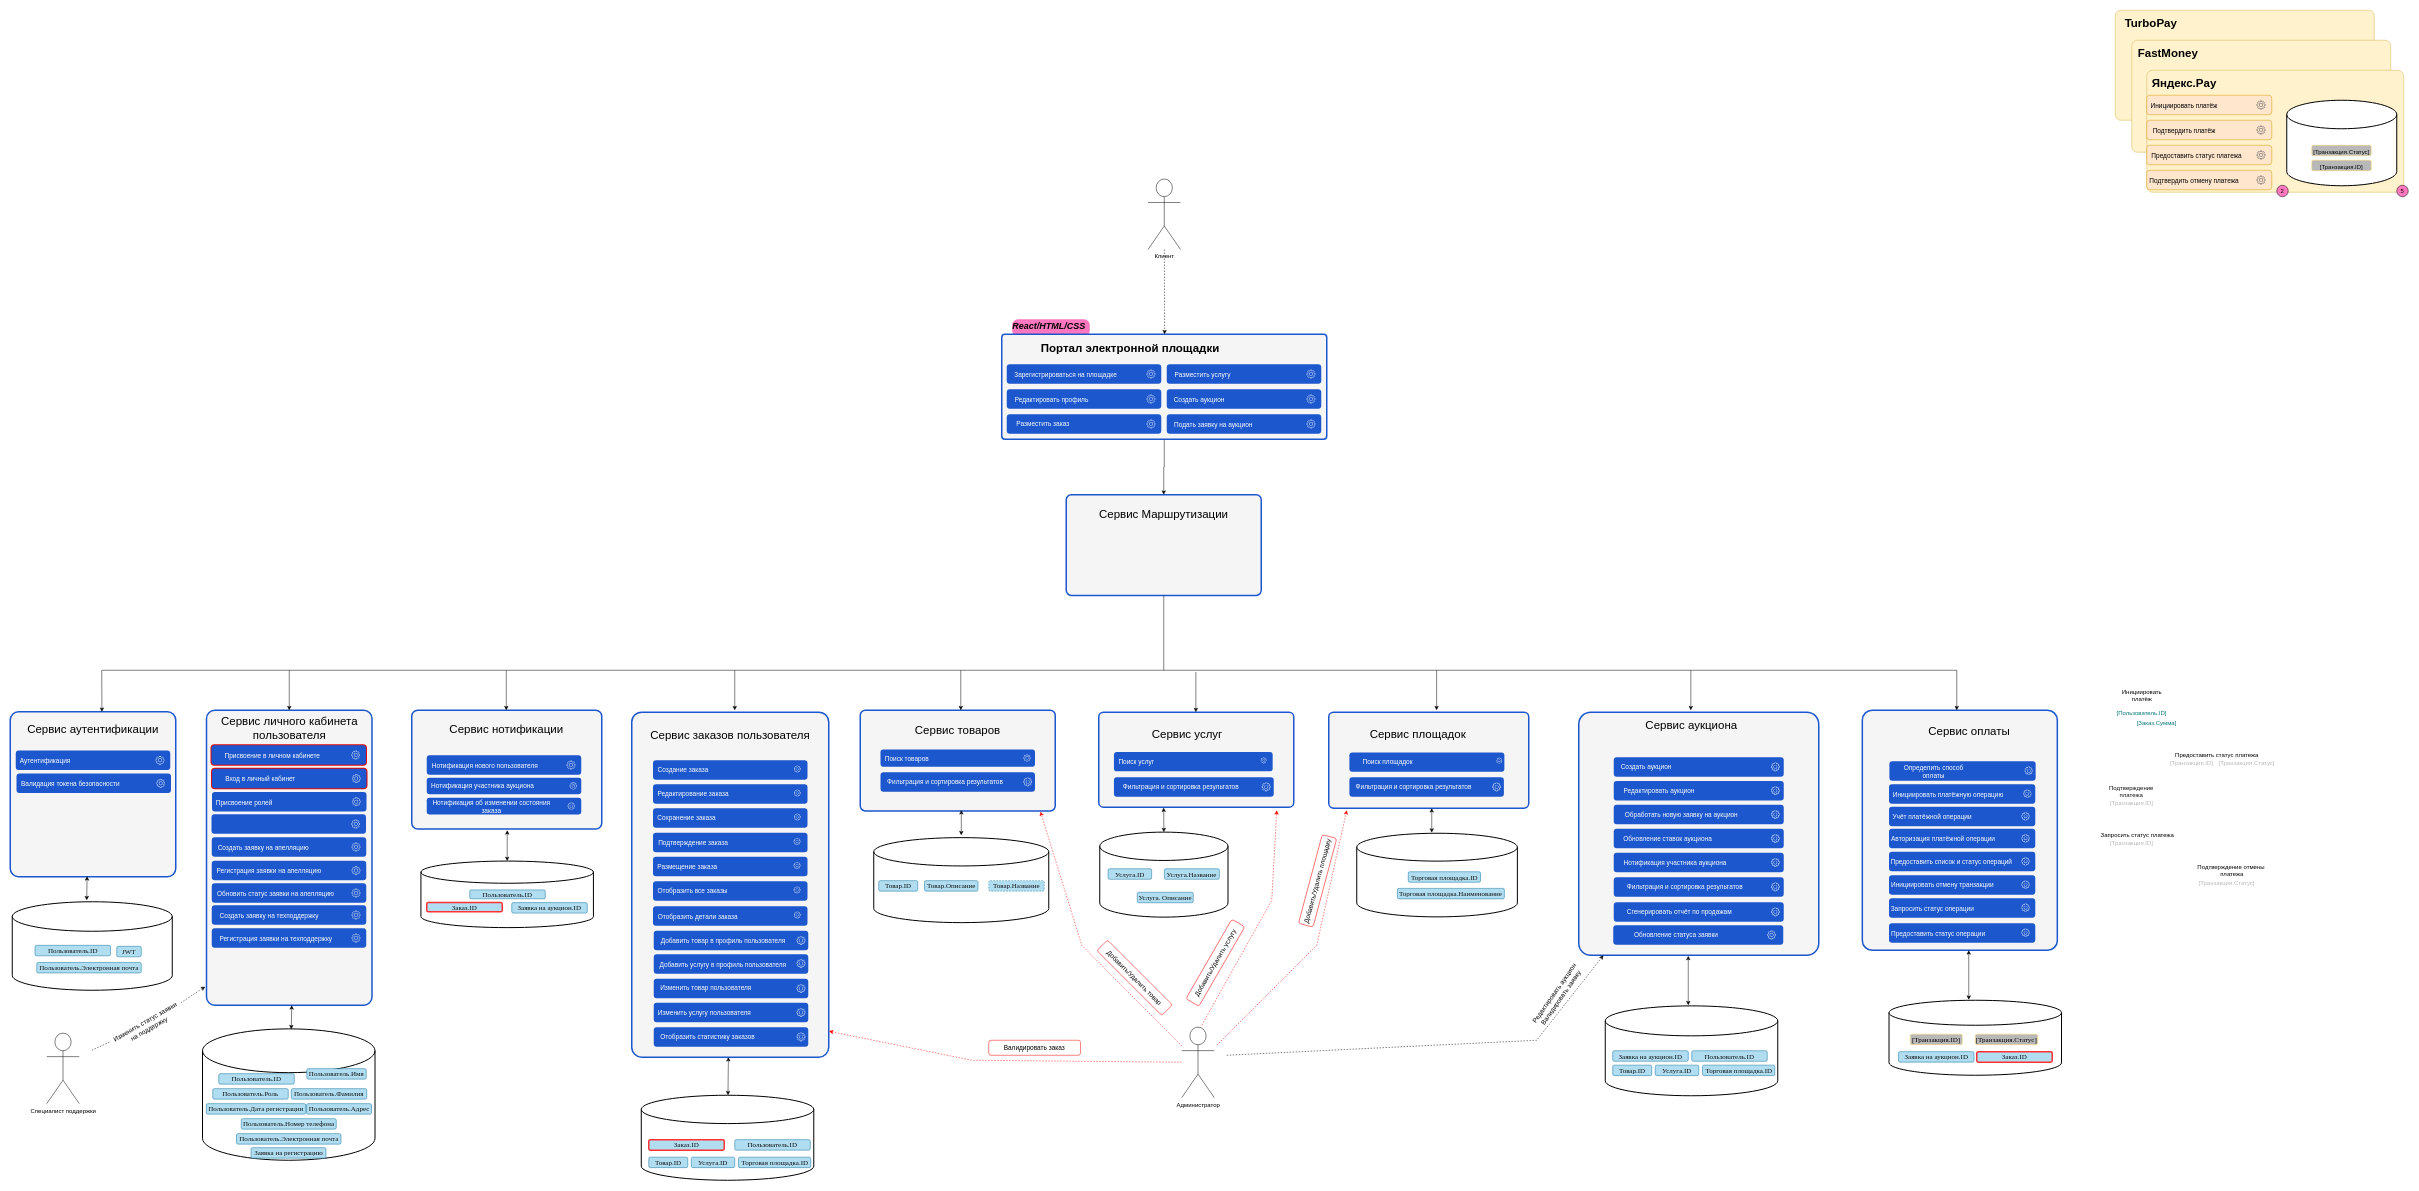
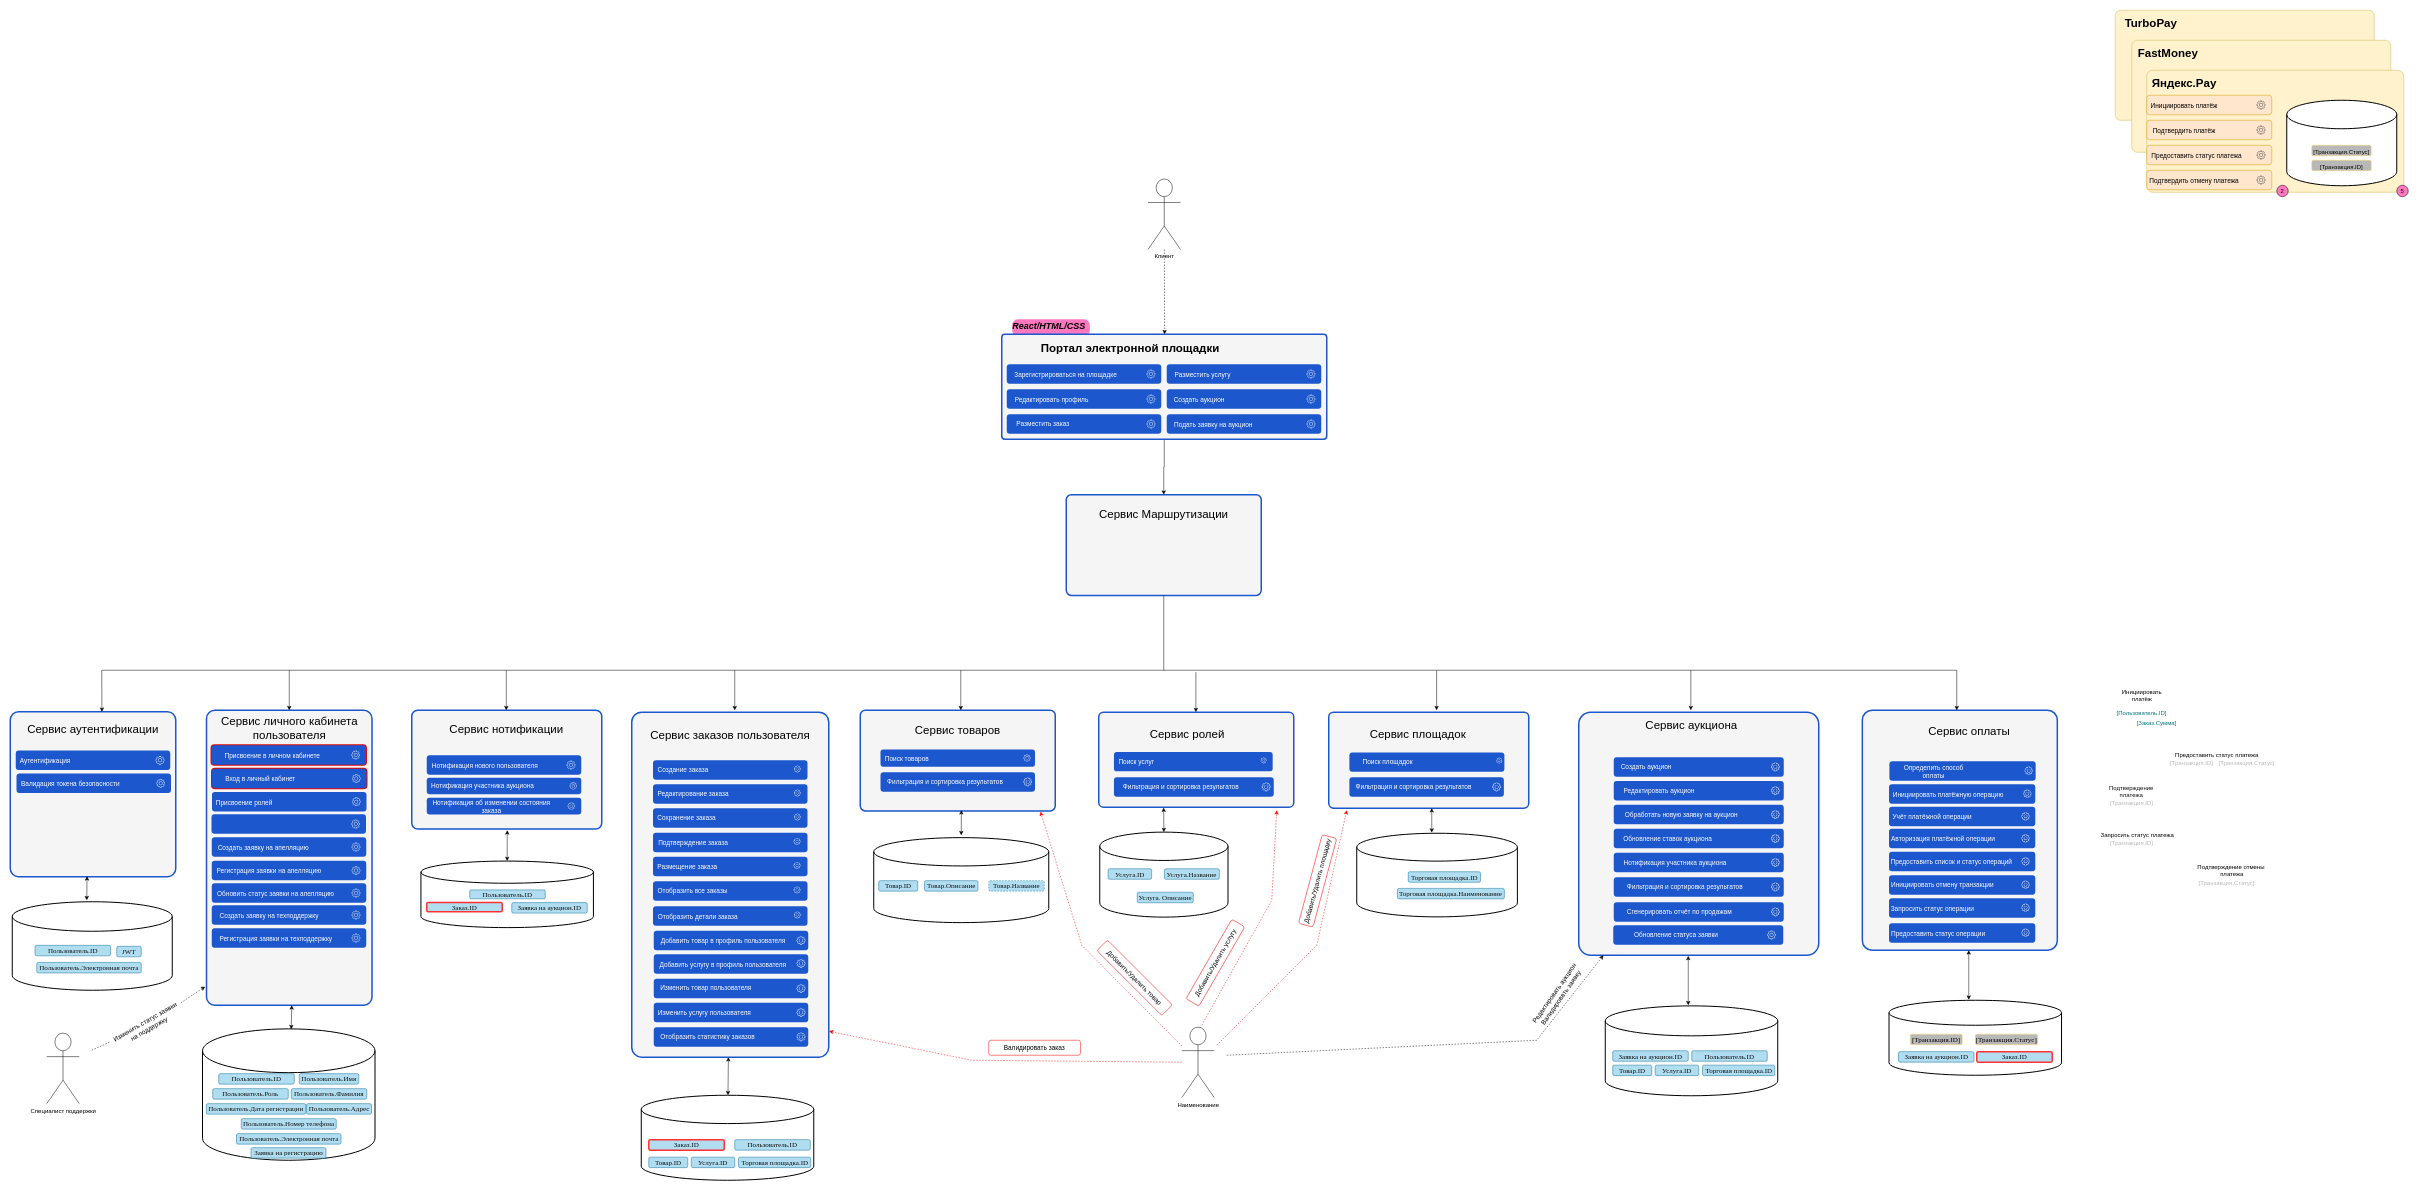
node "Сервис услуг": label "Сервис услуг" -> "Сервис ролей"
node "Пользователь.Имя": moved (337, 1074) -> (329, 1079)
node "Администратор": label "Администратор" -> "Наименование"
